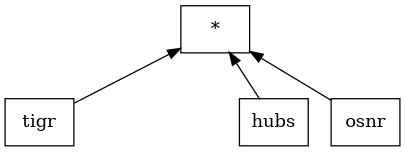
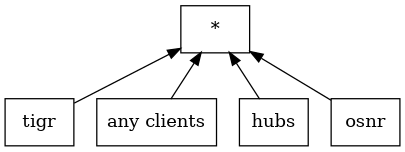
node "any clients": added
